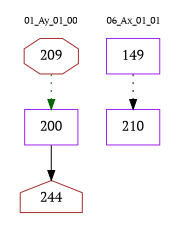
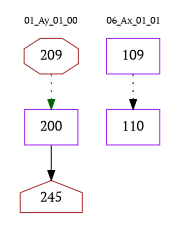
node "149": label "149" -> "109"
node "210": label "210" -> "110"
node "244": label "244" -> "245"
